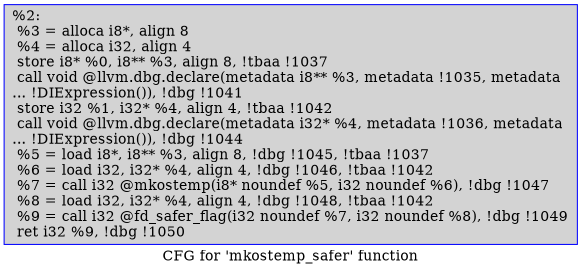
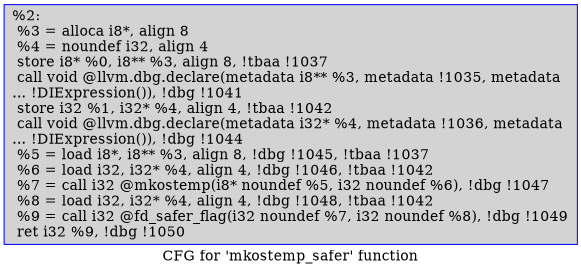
node "%2:": text "%4 = alloca i32, align 4" -> "%4 = noundef i32, align 4"
